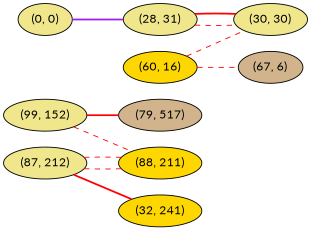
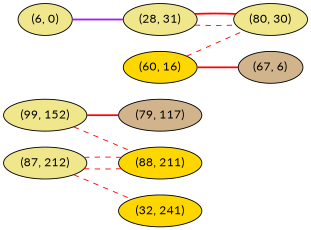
node "(0, 0)": label "(0, 0)" -> "(6, 0)"
node "(30, 30)": label "(30, 30)" -> "(80, 30)"
edge "(60, 16)" -- "(67, 6)": style dashed -> bold
node "(79, 517)": label "(79, 517)" -> "(79, 117)"
edge "(87, 212)" -- "(32, 241)": style bold -> dashed
